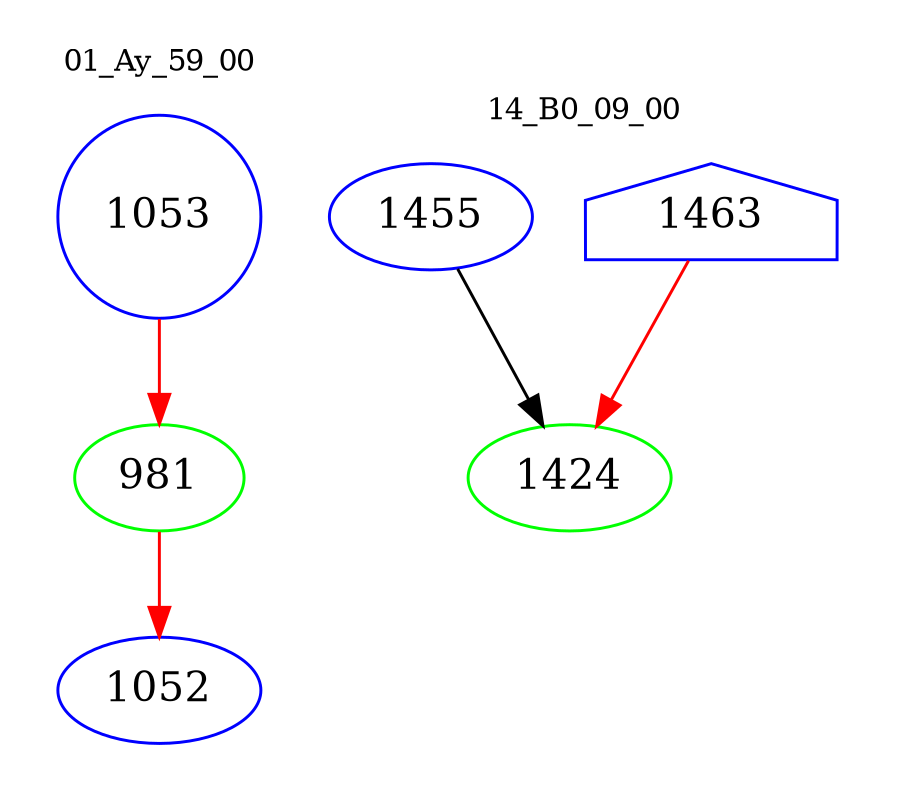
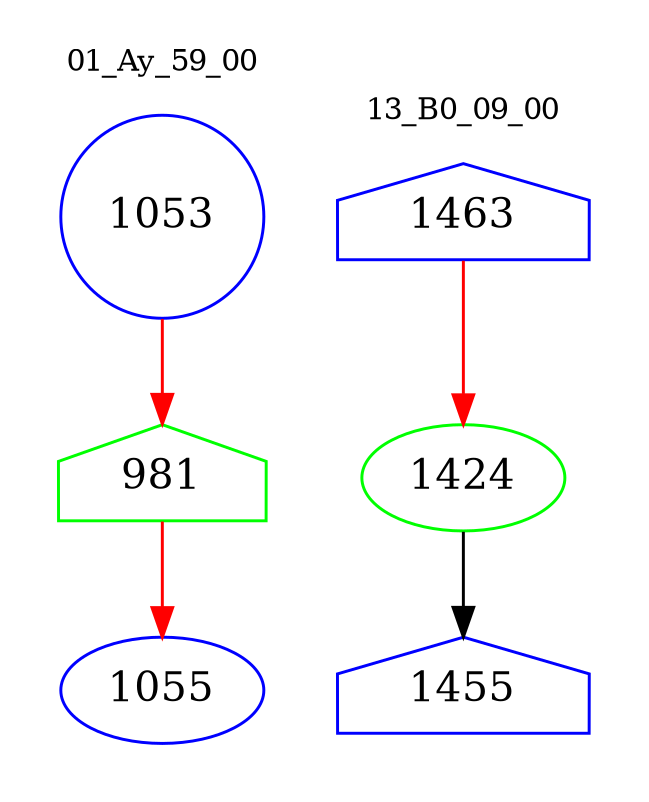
cluster "14_B0_09_00": label "14_B0_09_00" -> "13_B0_09_00"
node "1455": shape ellipse -> house
edge "1455" -> "1424": reversed
node "981": shape ellipse -> house
node "1052": label "1052" -> "1055"
